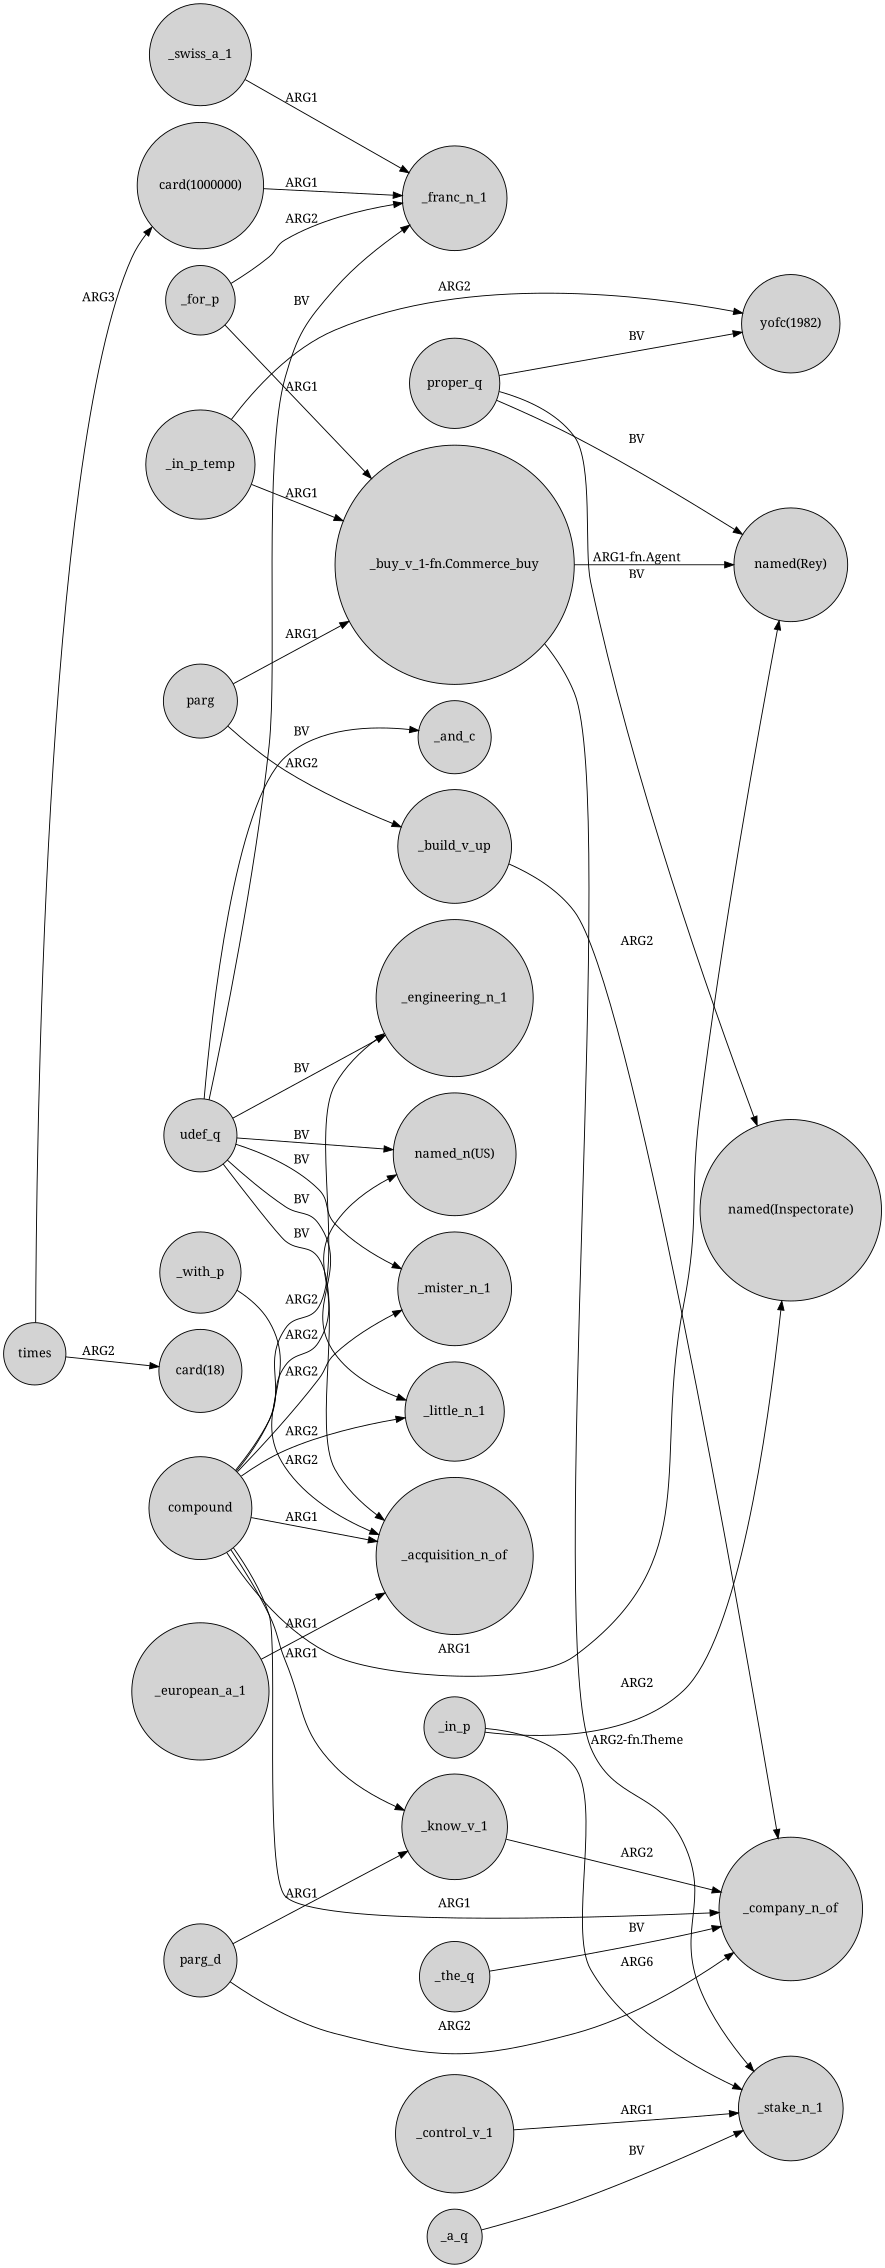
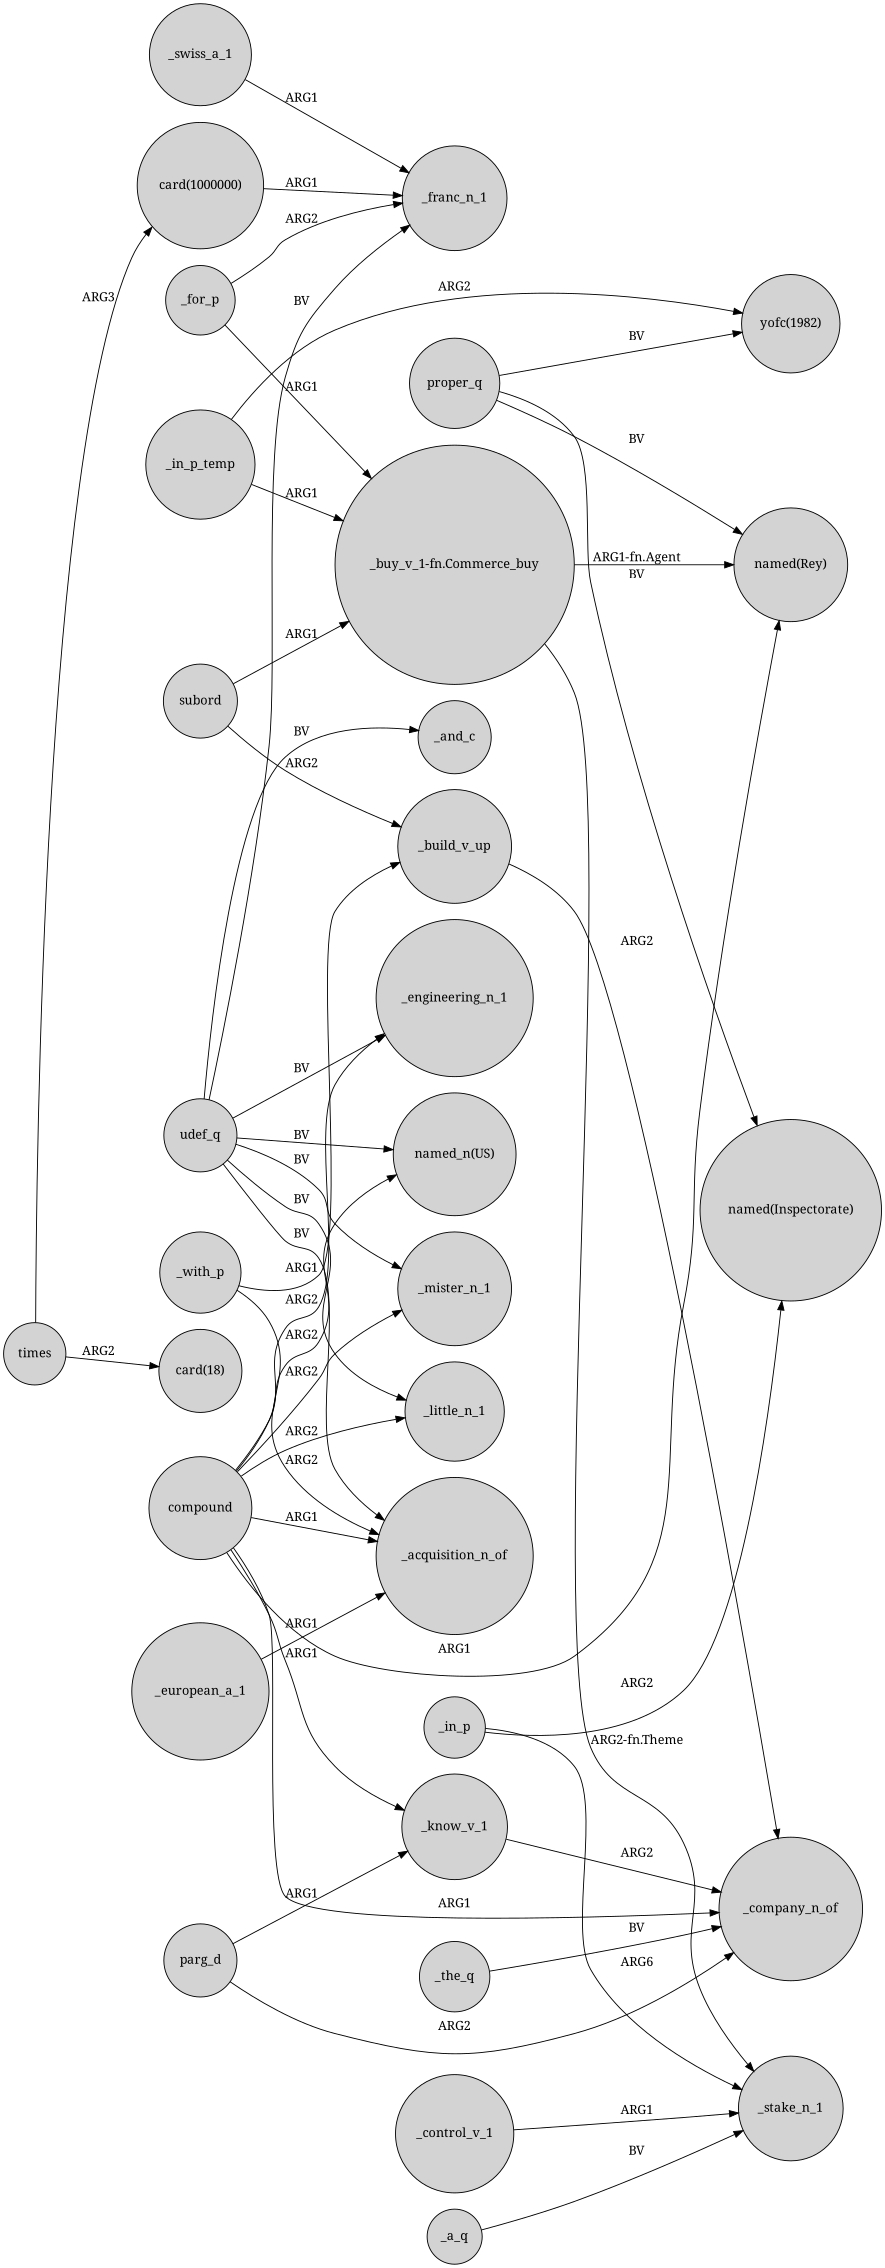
node "parg": label "parg" -> "subord"
edge "_with_p" -> "_build_v_up": added, label "ARG1"
